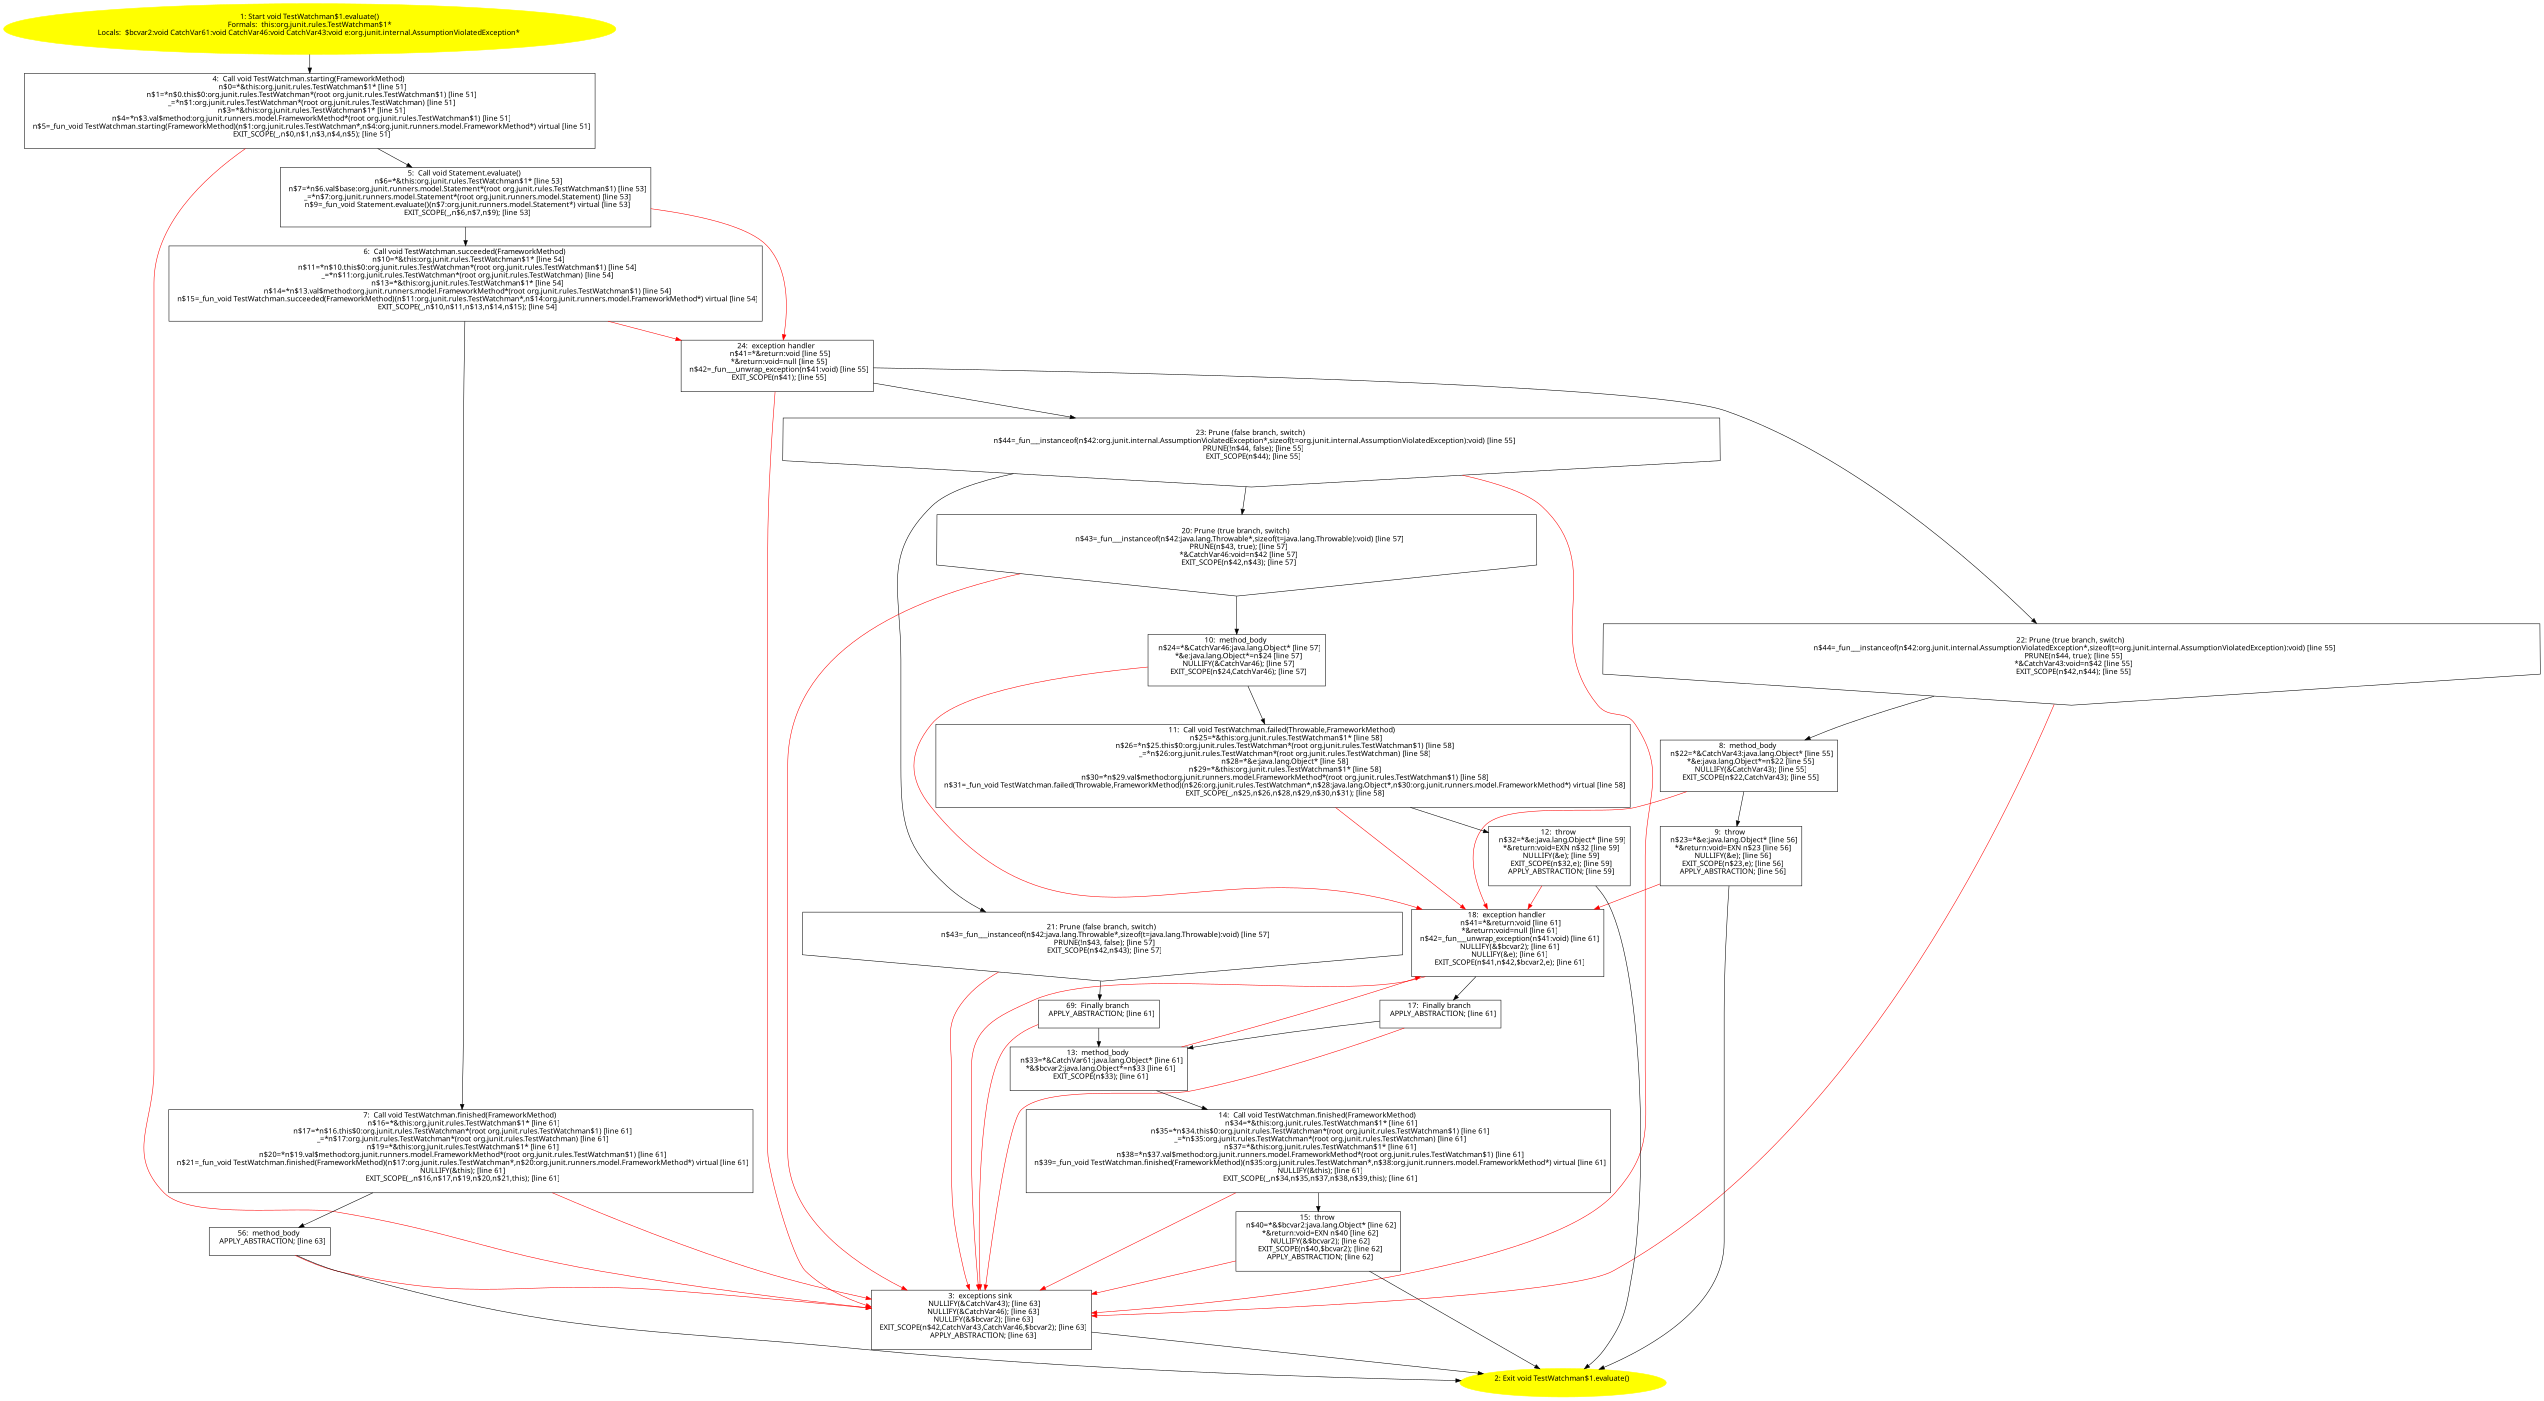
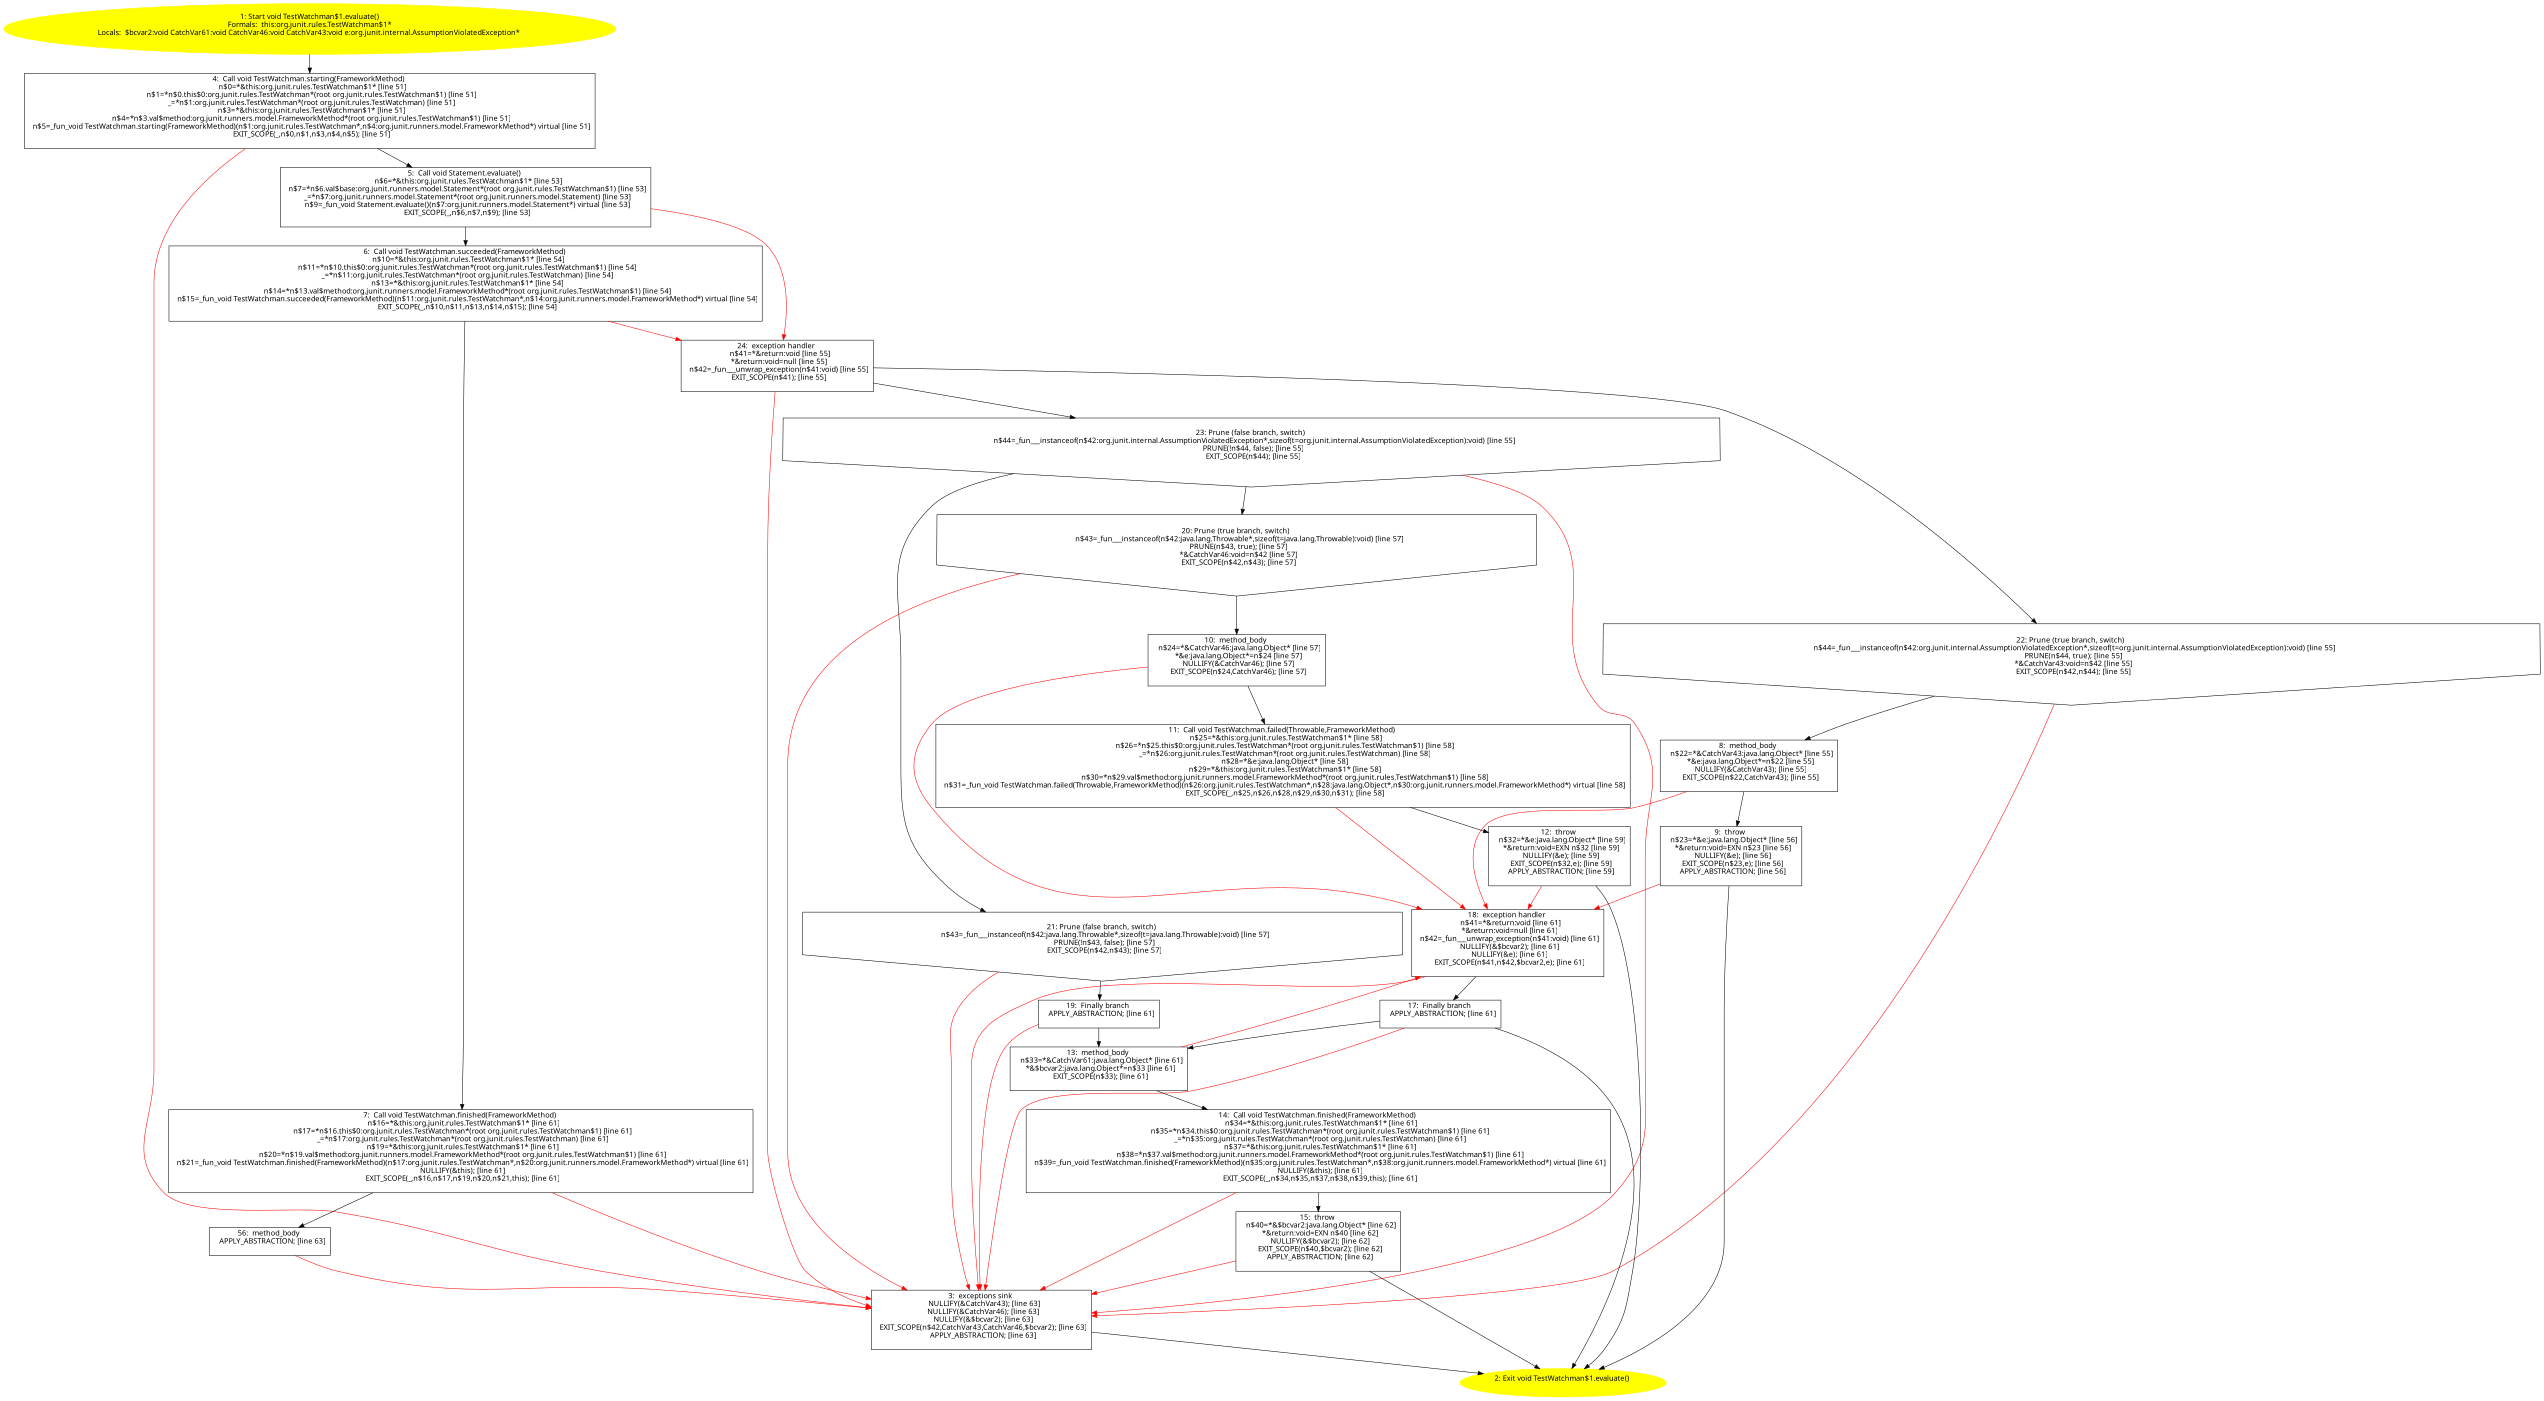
node "69:  Finally branch APPLY_ABSTRACTION; [line 61]": label "69:  Finally branch APPLY_ABSTRACTION; [line 61]" -> "19:  Finally branch APPLY_ABSTRACTION; [line 61]"
edge "56:  method_body APPLY_ABSTRACTION; [line 63]" -> "2: Exit void TestWatchman$1.evaluate()": now "17:  Finally branch APPLY_ABSTRACTION; [line 61]" -> "2: Exit void TestWatchman$1.evaluate()"
